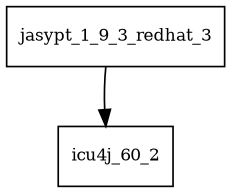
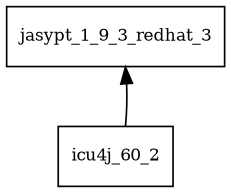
edge "jasypt_1_9_3_redhat_3" -> "icu4j_60_2": reversed
